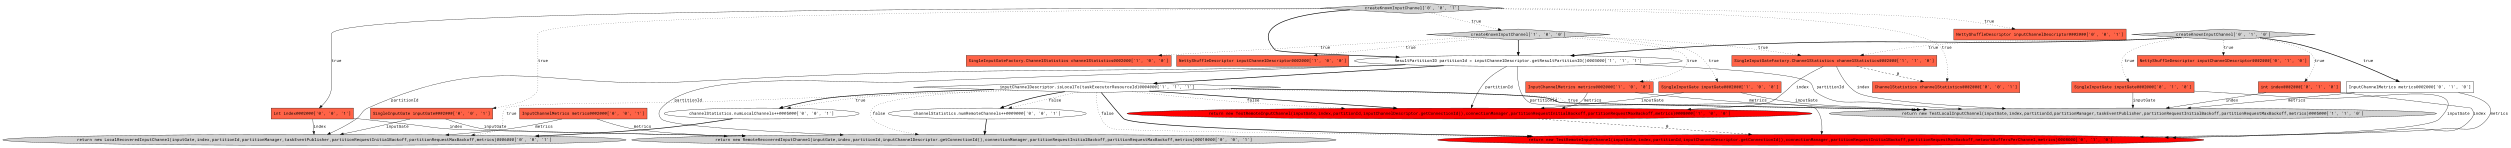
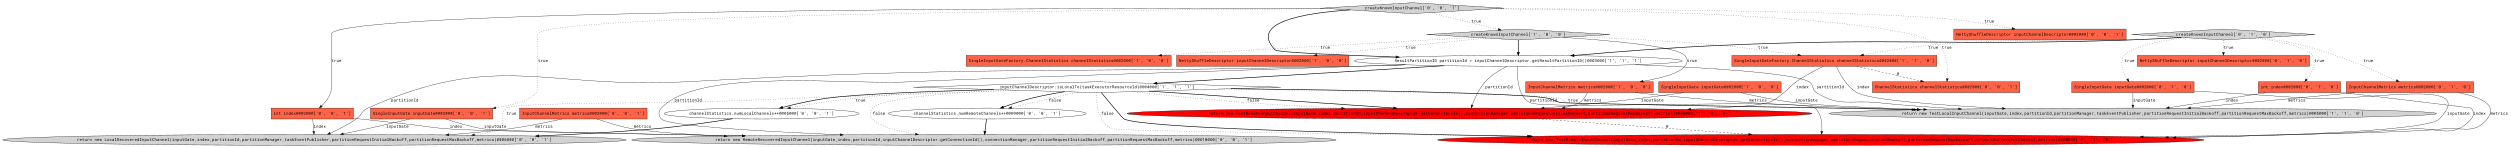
edge "createKnownInputChannel['1', '0', '0']" -> "SingleInputGate inputGate@@@2@@@['1', '0', '0']": removed, label "true"
edge "createKnownInputChannel['1', '0', '0']" -> "InputChannelMetrics metrics@@@2@@@['1', '0', '0']": style dotted -> solid
edge "createKnownInputChannel['0', '1', '0']" -> "InputChannelMetrics metrics@@@2@@@['0', '1', '0']": style bold -> dotted
node "InputChannelMetrics metrics@@@2@@@['0', '1', '0']": fillcolor white -> tomato
